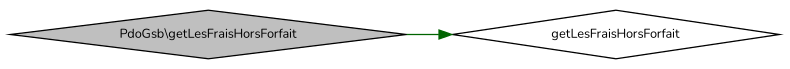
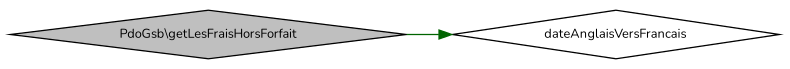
node "getLesFraisHorsForfait": label "getLesFraisHorsForfait" -> "dateAnglaisVersFrancais"
